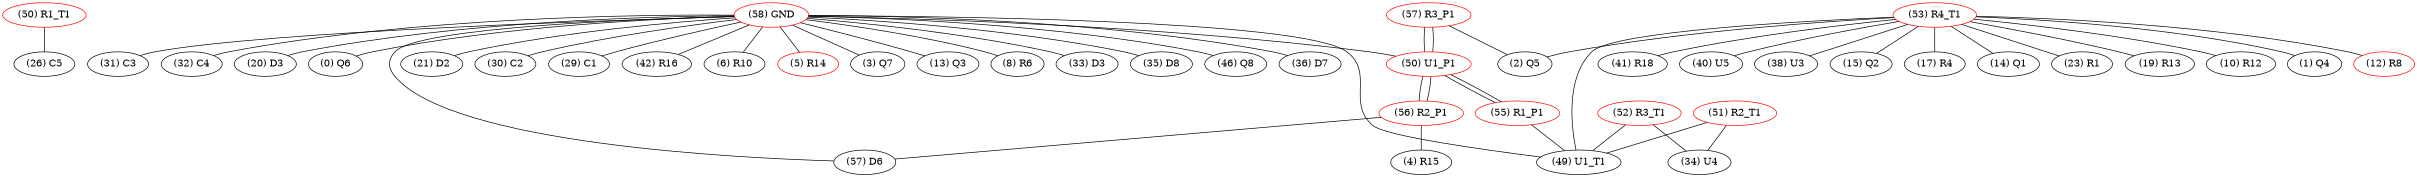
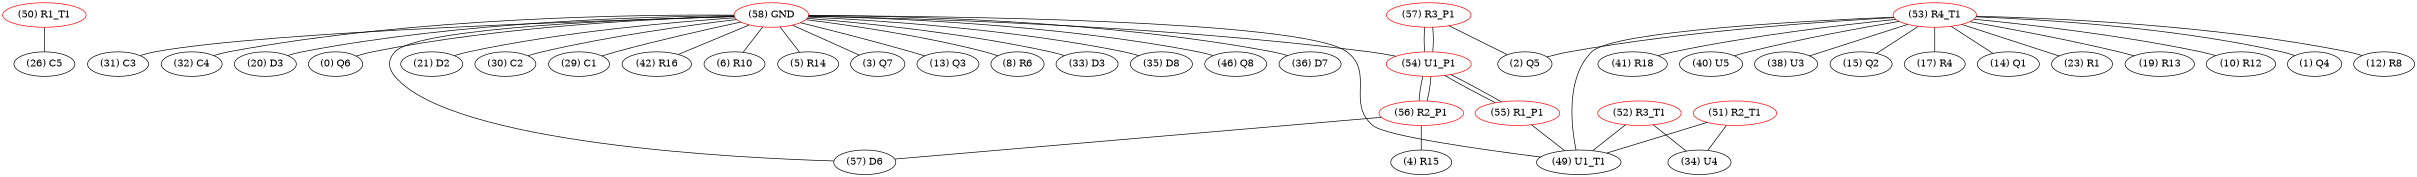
node "(5) R14": color red -> black
node "(50) U1_P1": label "(50) U1_P1" -> "(54) U1_P1"
node "(12) R8": color red -> black
